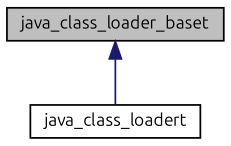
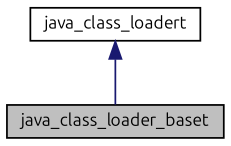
edge "java_class_loadert" -> "java_class_loader_baset": reversed
